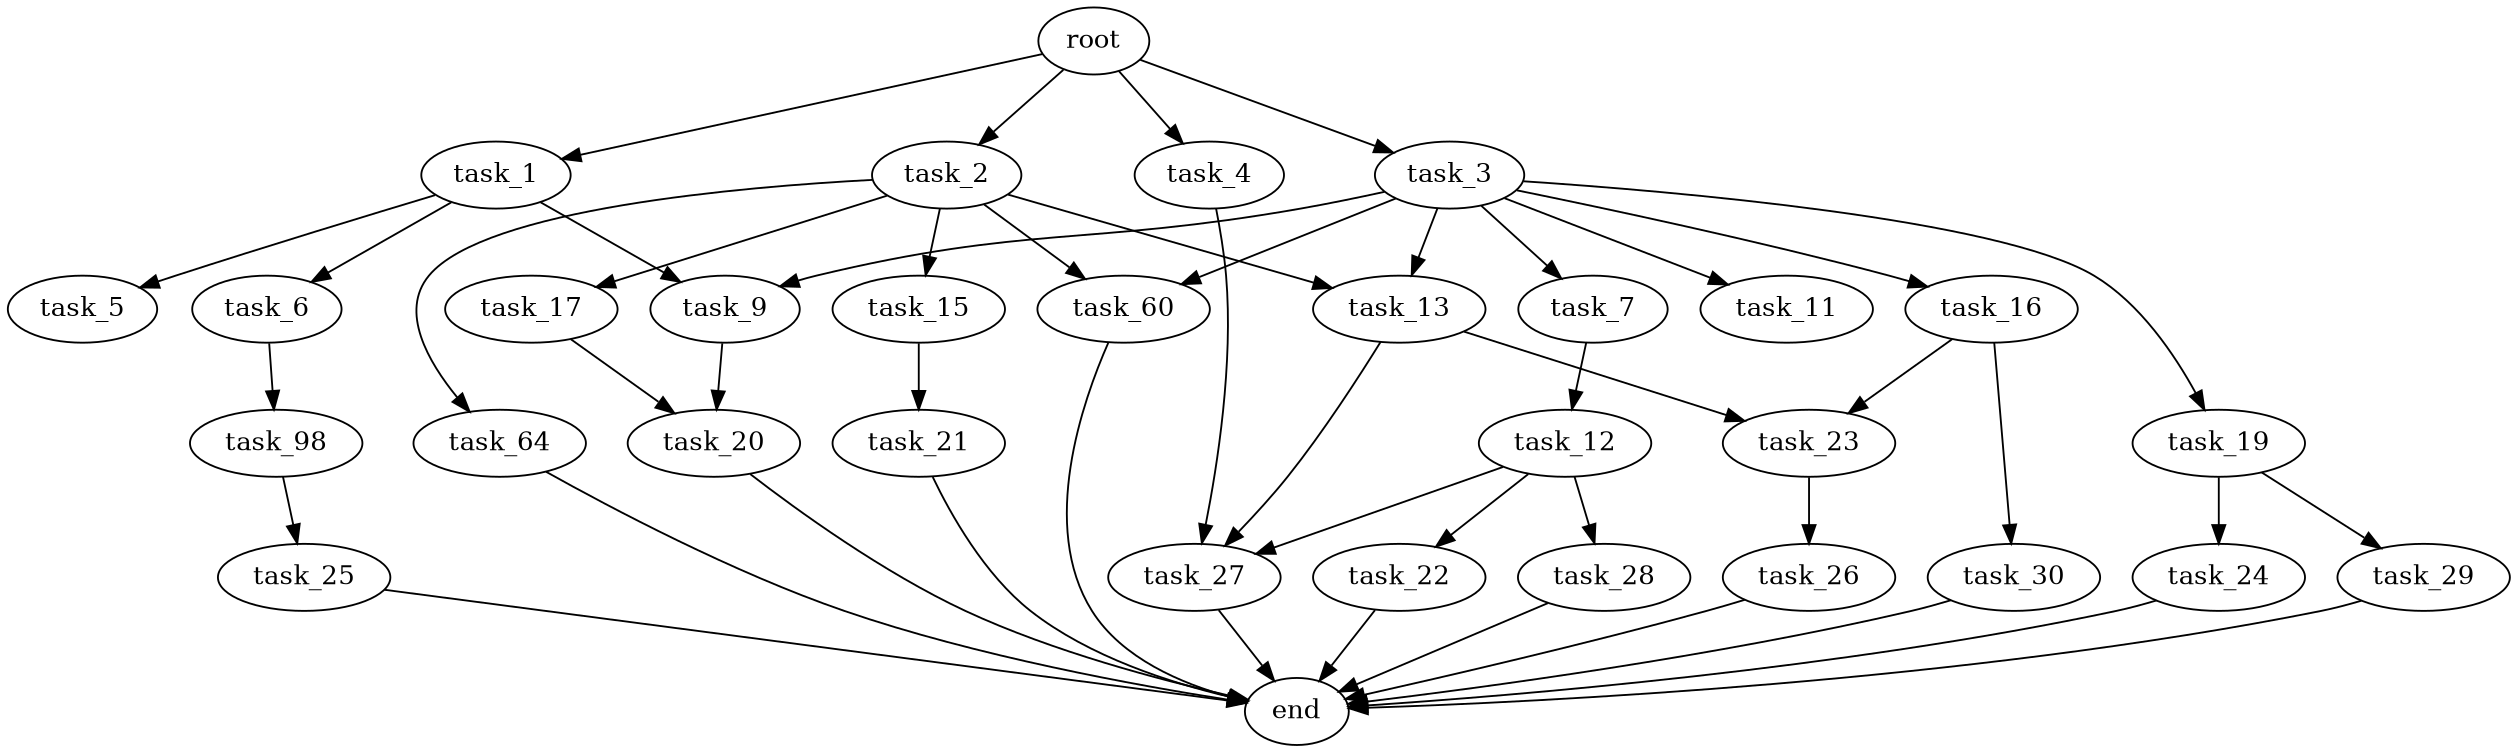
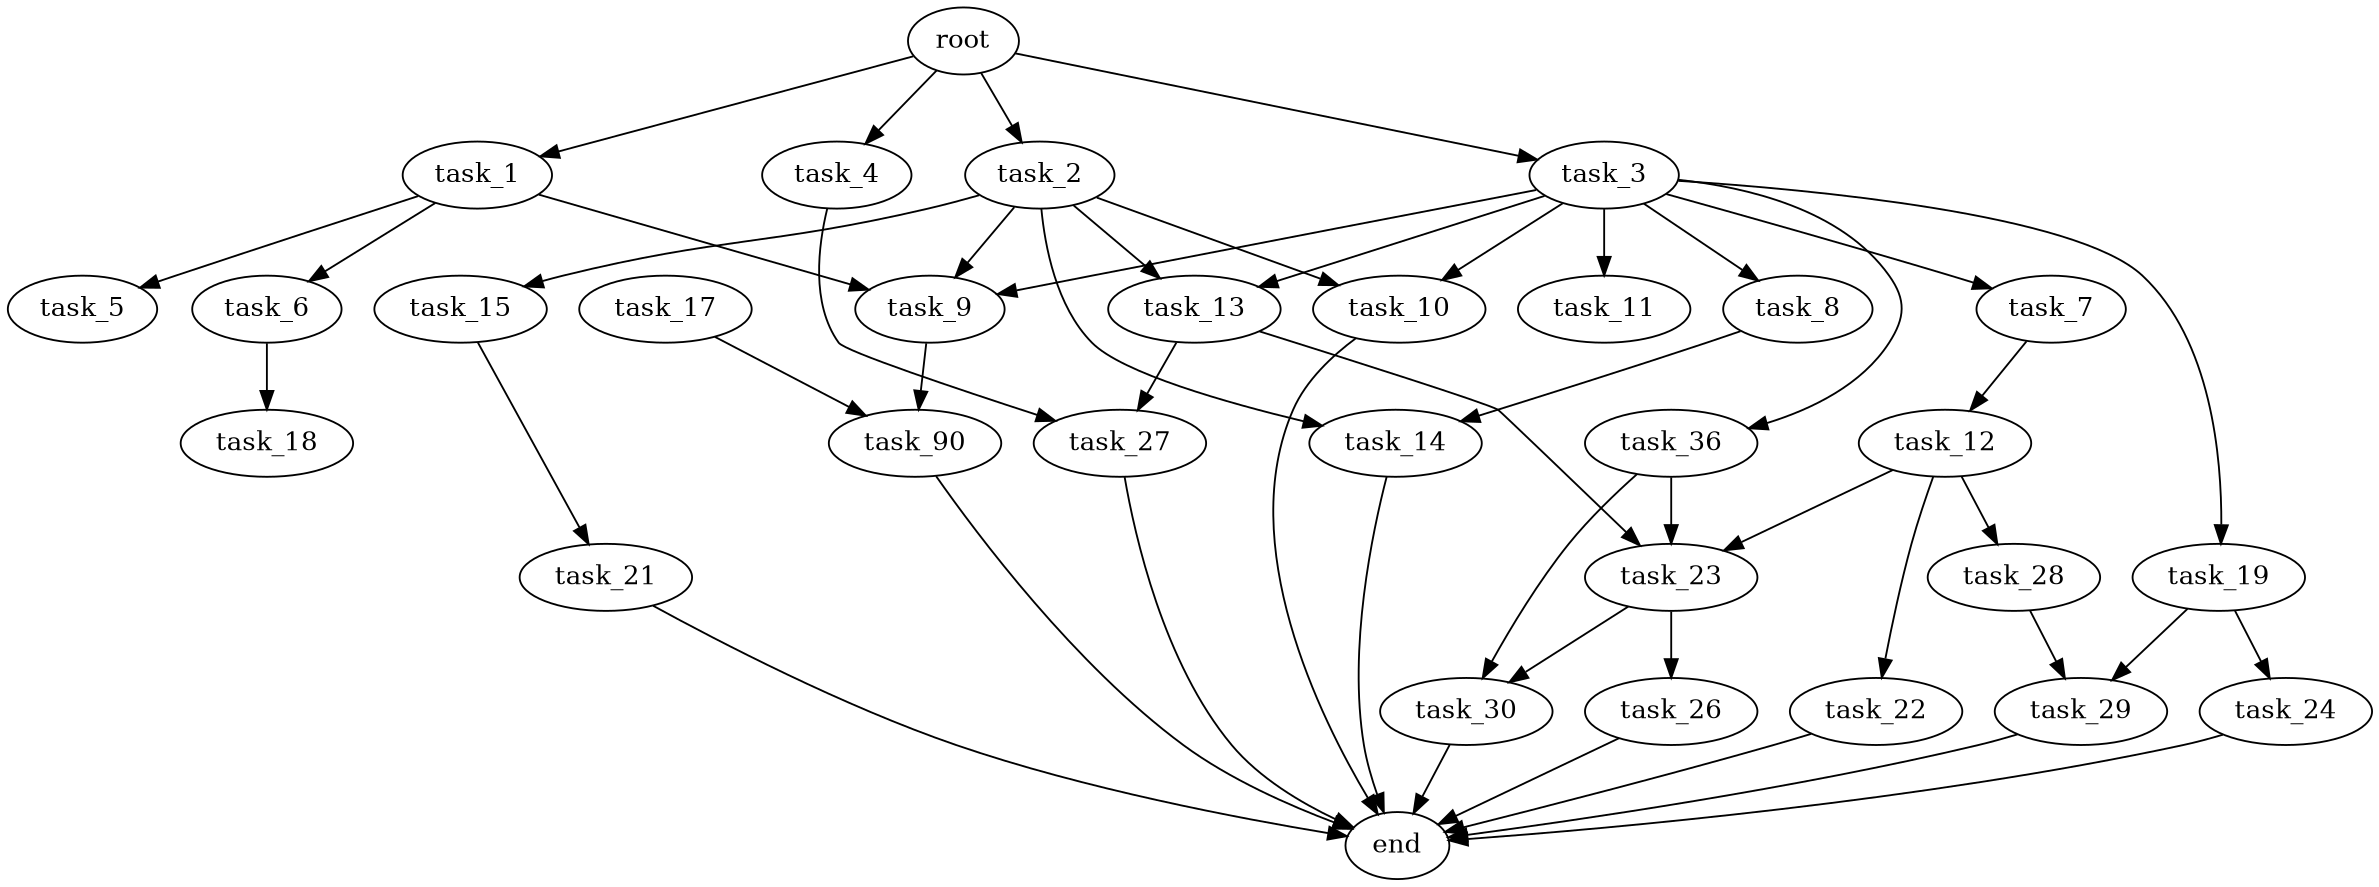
edge "task_2" -> "task_17": now "task_2" -> "task_9"
node "task_60": label "task_60" -> "task_10"
node "task_8": added
node "task_16": label "task_16" -> "task_36"
node "task_98": label "task_98" -> "task_18"
node "task_64": label "task_64" -> "task_14"
node "task_20": label "task_20" -> "task_90"
edge "task_12" -> "task_27": now "task_12" -> "task_23"
node "task_25": removed
edge "task_23" -> "task_30": added
edge "task_28" -> "end": now "task_28" -> "task_29"
